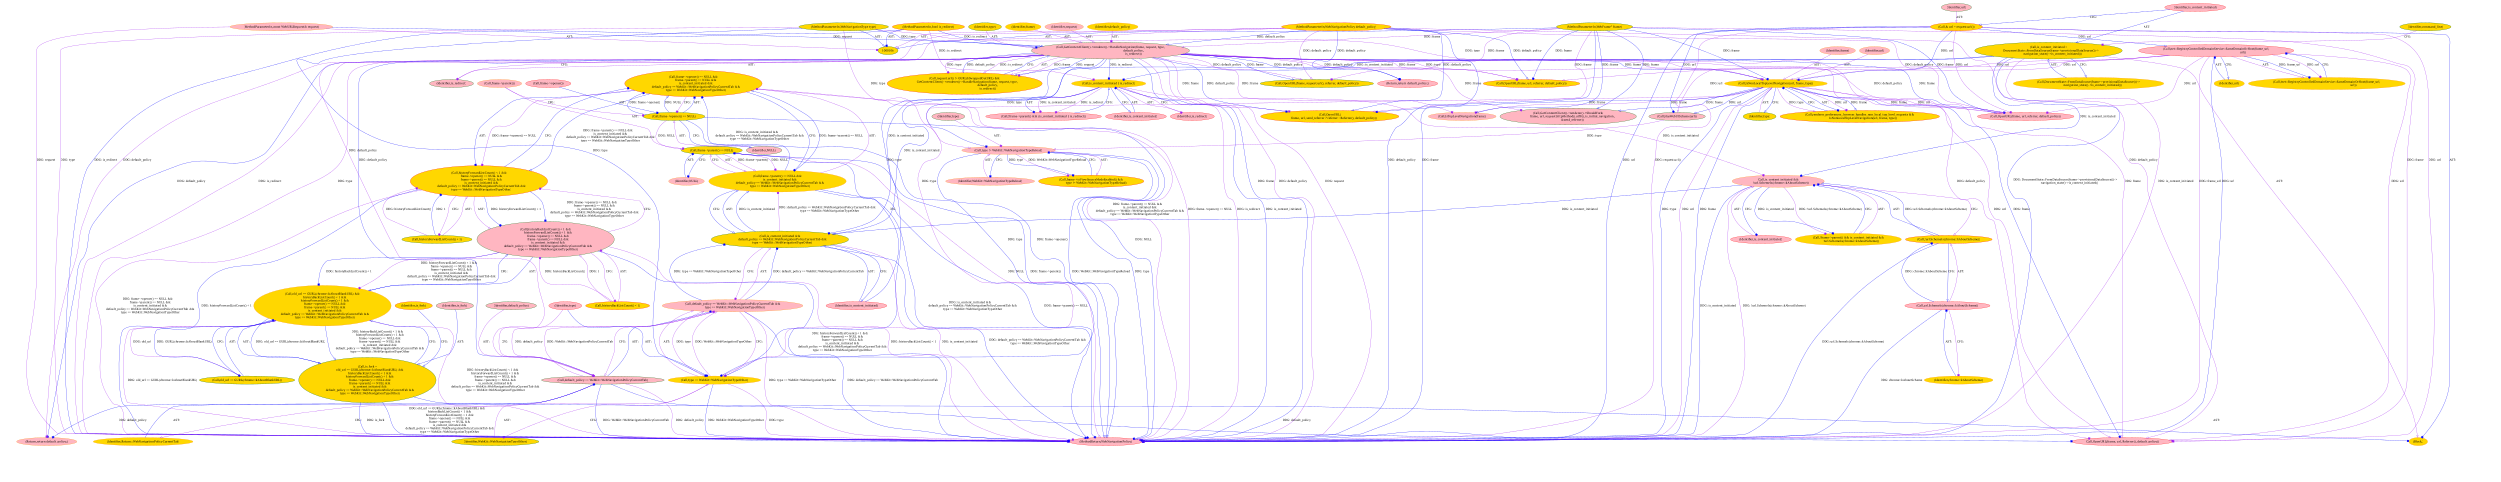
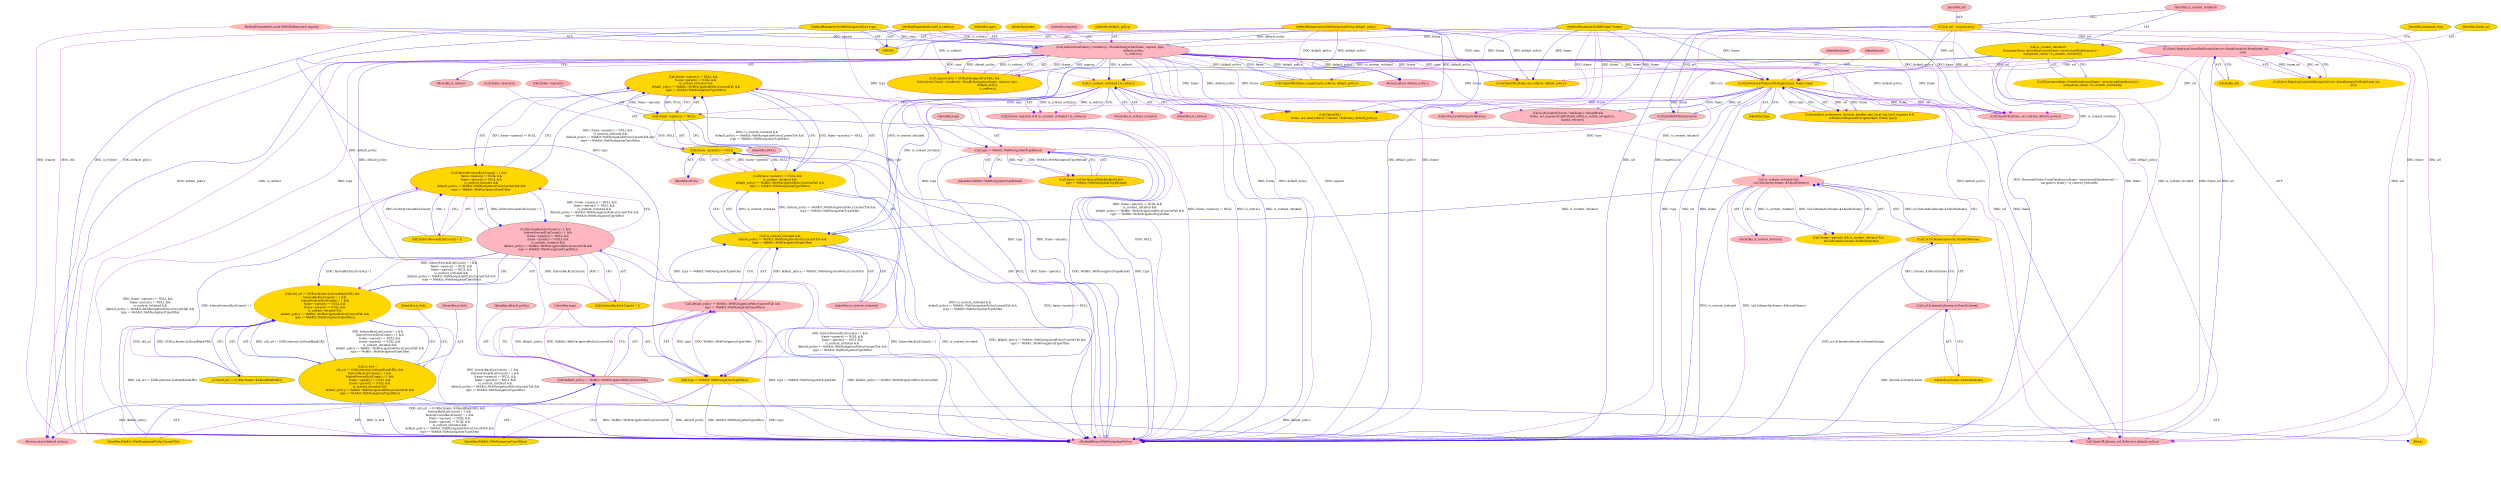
node "(Identifier,frame_url)": added
edge "(Call,& url = request.url())" -> "(Block,)": removed, label "AST:"
edge "(MethodParameterIn,WebFrame* frame)" -> "(Call,IsTopLevelNavigation(frame))": color blue -> purple
edge "(Call,frame->parent())" -> "(Call,frame->opener() == NULL)": now "(Call,is_content_initiated || is_redirect)" -> "(Call,frame->opener() == NULL)"
edge "(MethodParameterIn,WebNavigationType type)" -> "(MethodReturn,WebNavigationPolicy)": label "DDG: type" -> "DDG: old"
edge "(MethodParameterIn,WebFrame* frame)" -> "(MethodReturn,WebNavigationPolicy)": color blue -> purple
node "(Identifier,Return::WebNavigationPolicyCurrentTab)": label "(Identifier,Return::WebNavigationPolicyCurrentTab)" -> "(Identifier,WebKit::WebNavigationPolicyCurrentTab)"
